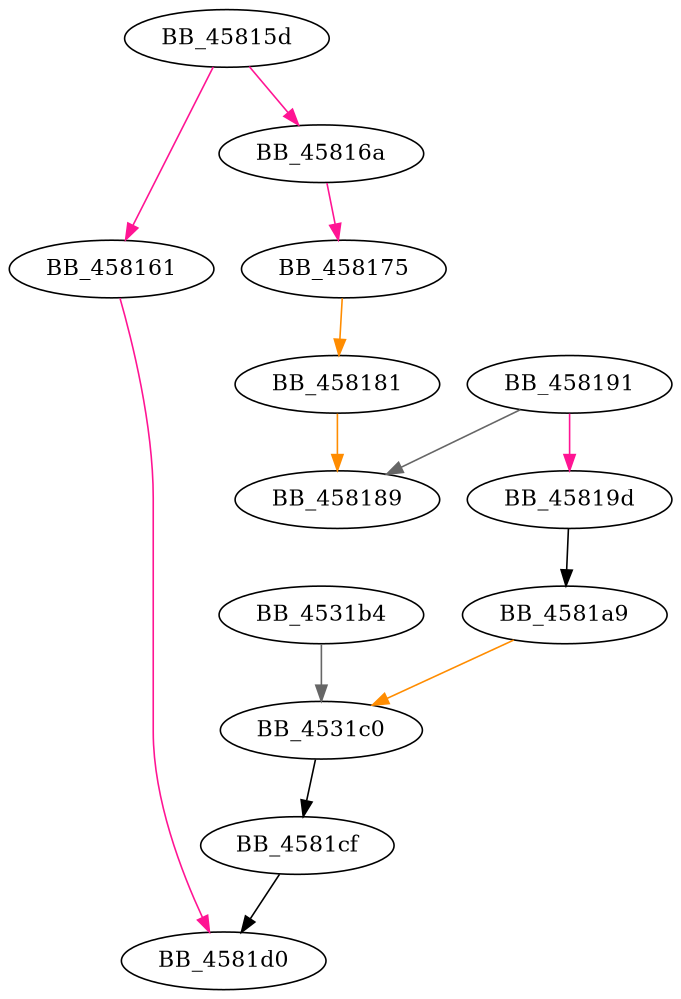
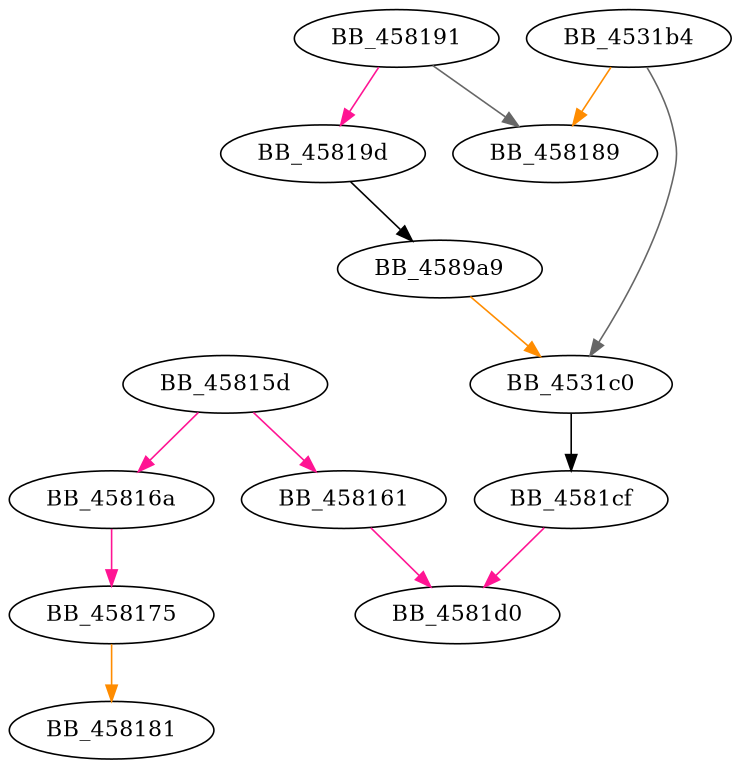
edge "BB_458181" -> "BB_458189": now "BB_4531b4" -> "BB_458189"
node "BB_4581a9": label "BB_4581a9" -> "BB_4589a9"
edge "BB_4581cf" -> "BB_4581d0": color black -> deeppink
